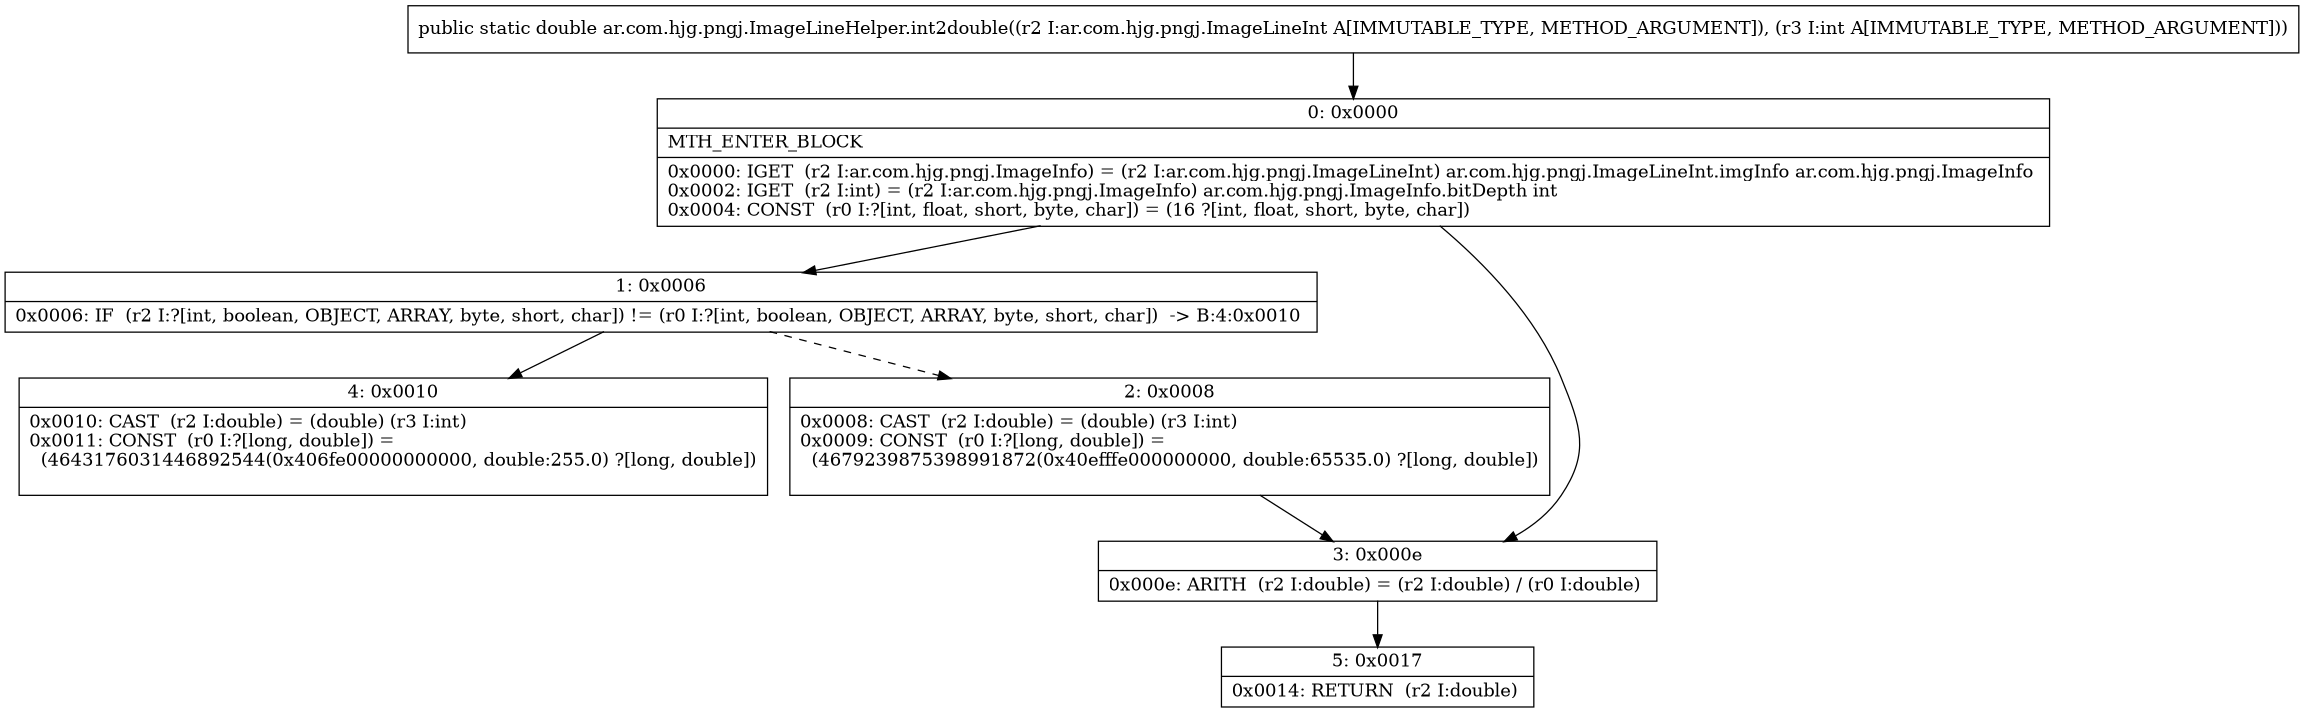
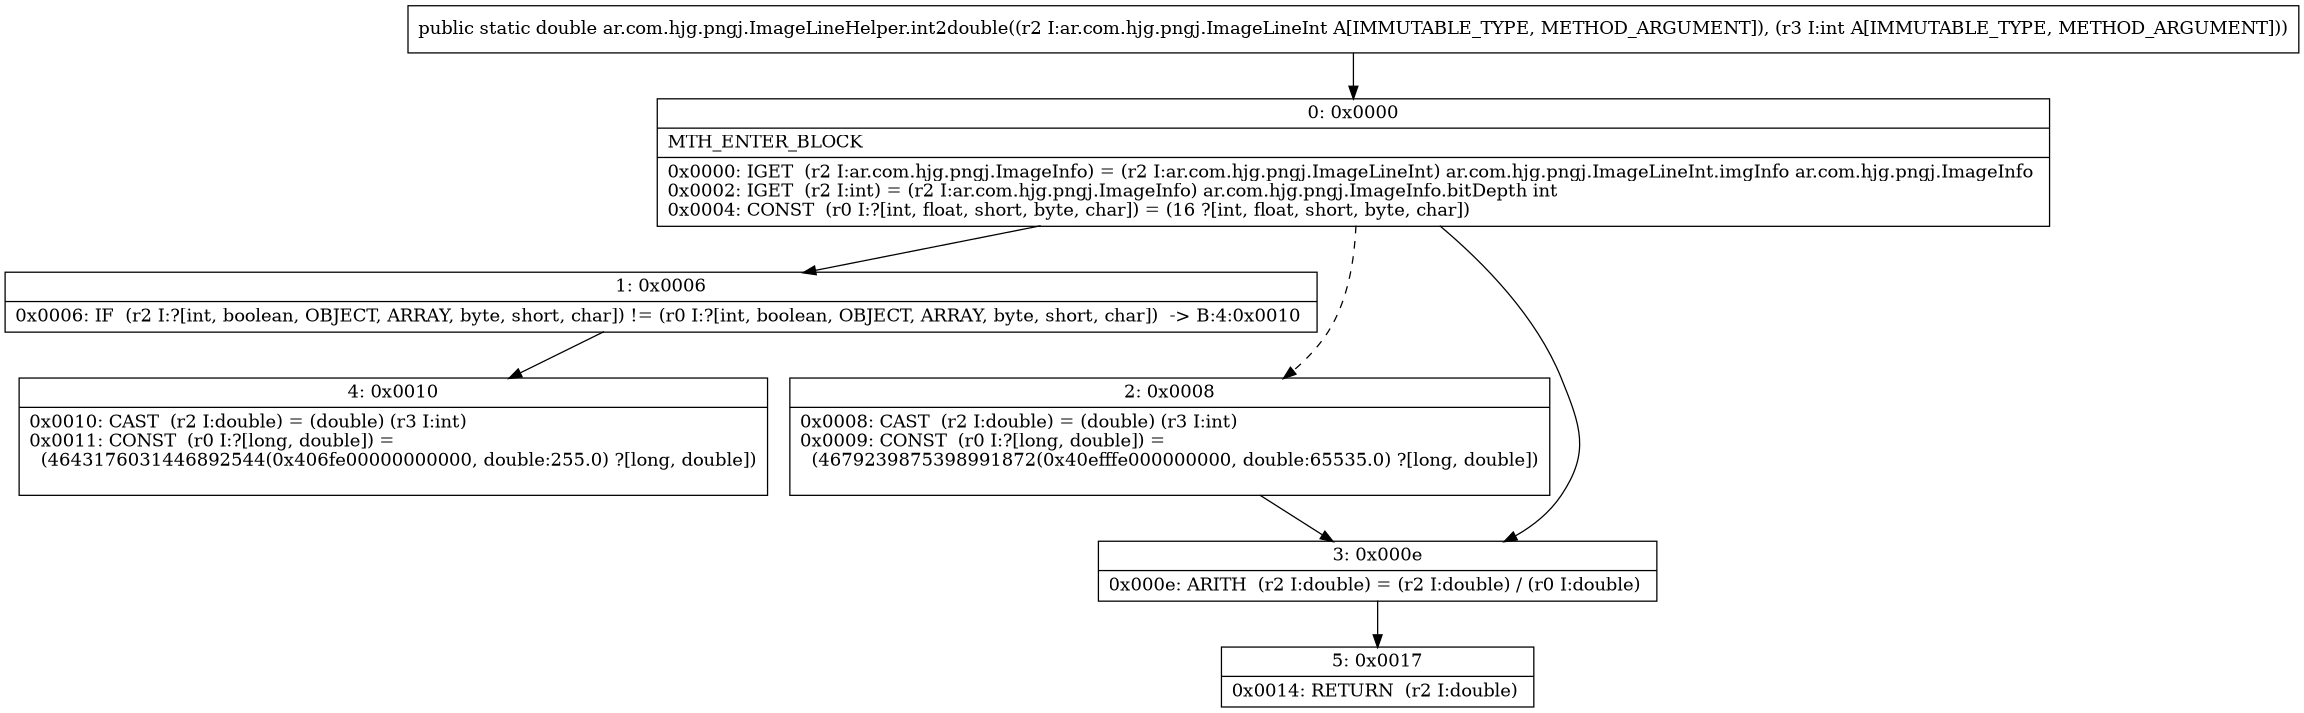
edge "1: 0x0006" -> "2: 0x0008": now "0: 0x0000" -> "2: 0x0008"
